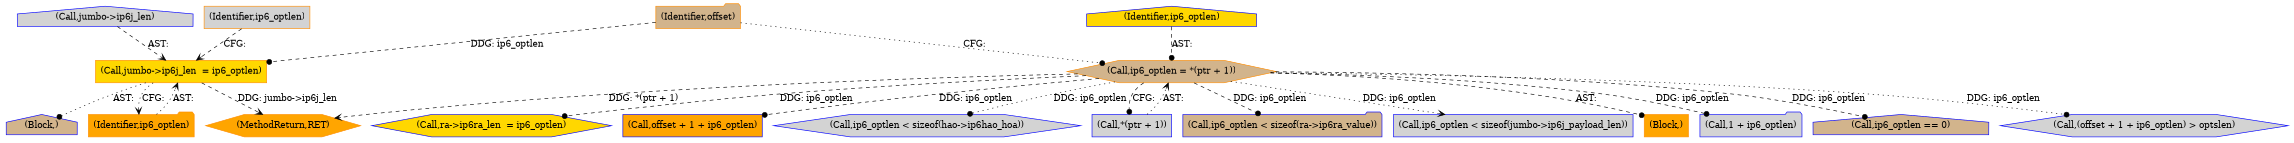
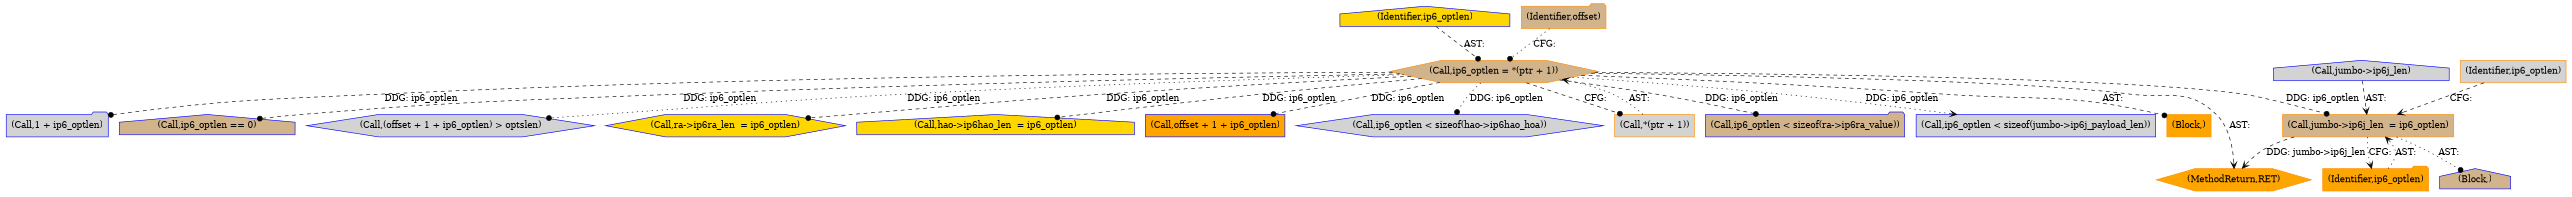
edge "(Identifier,offset)" -> "(Call,jumbo->ip6j_len  = ip6_optlen)": now "(Call,ip6_optlen = *(ptr + 1))" -> "(Call,jumbo->ip6j_len  = ip6_optlen)"
node "(Call,jumbo->ip6j_len  = ip6_optlen)": fillcolor gold -> tan
edge "(Call,ip6_optlen = *(ptr + 1))" -> "(MethodReturn,RET)": label "DDG: *(ptr + 1)" -> "AST: "
node "(Call,hao->ip6hao_len  = ip6_optlen)": added
node "(Call,*(ptr + 1))": color blue -> darkorange
